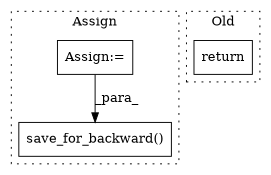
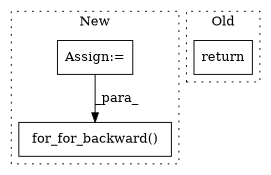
cluster "Assign": label "Assign" -> "New"
node "save_for_backward()": label "save_for_backward()" -> "for_for_backward()"
